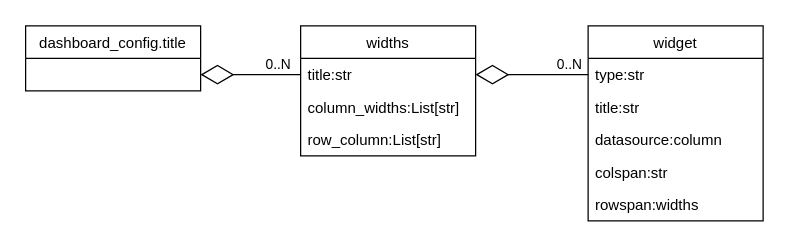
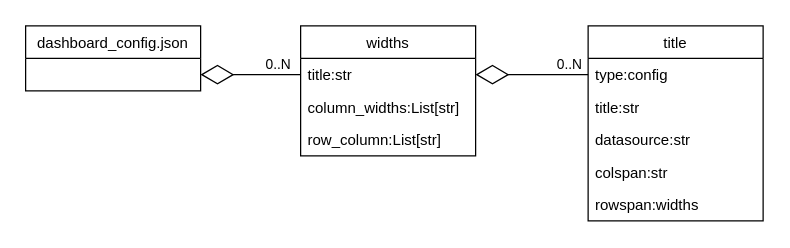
node "dashboard_config.title": label "dashboard_config.title" -> "dashboard_config.json"
node "widget": label "widget" -> "title"
node "type:str": label "type:str" -> "type:config"
node "datasource:column": label "datasource:column" -> "datasource:str"
